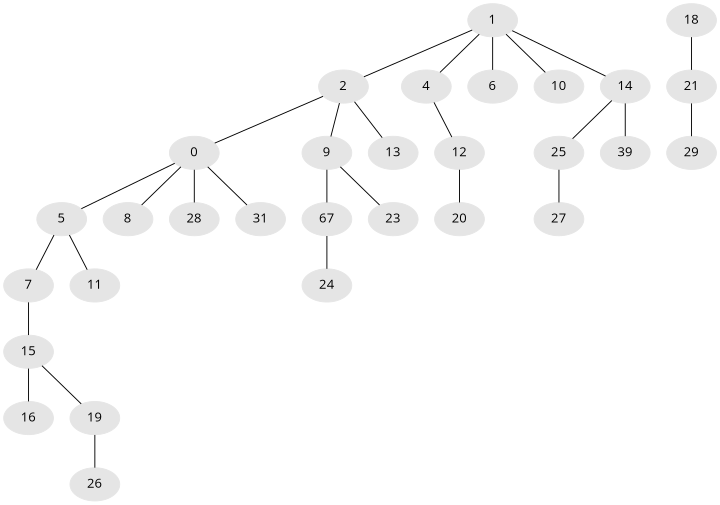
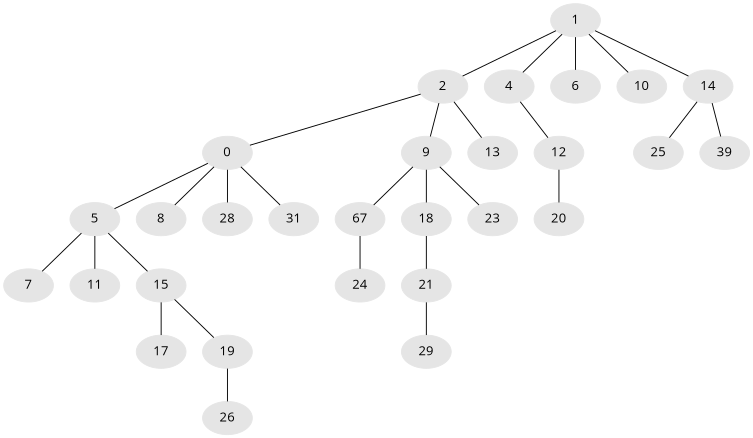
edge "9" -- "18": added
node "27": removed
edge "7" -- "15": now "5" -- "15"
node "16": label "16" -> "17"
